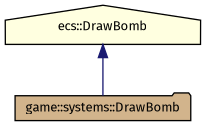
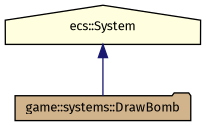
node "ecs::DrawBomb": label "ecs::DrawBomb" -> "ecs::System"
